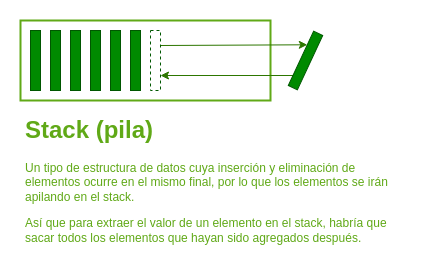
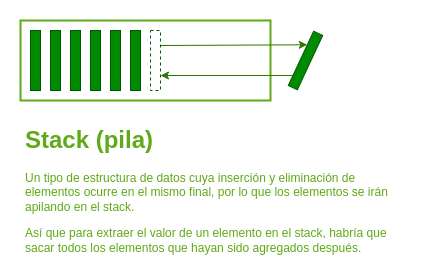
node "Stack (pila)Un tipo de estructura de datos cuya inserción y eliminación de elementos ocurre en el mismo final, por lo que los elementos se irán apilando en el stack. Así que para extraer el valor de un elemento en el stack, habría que sacar todos los elementos que hayan sido agregados después.": moved (211, 181) -> (211, 191)
